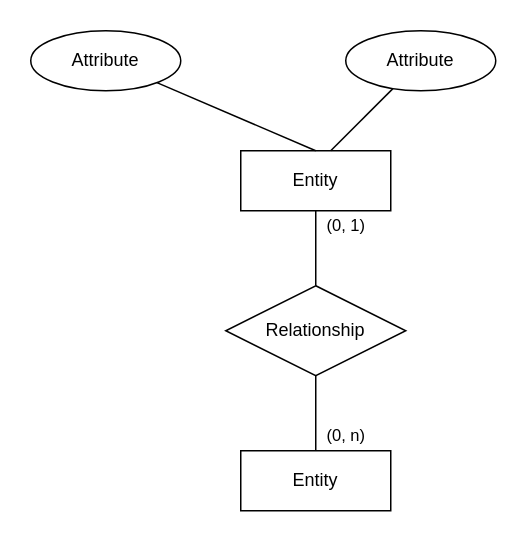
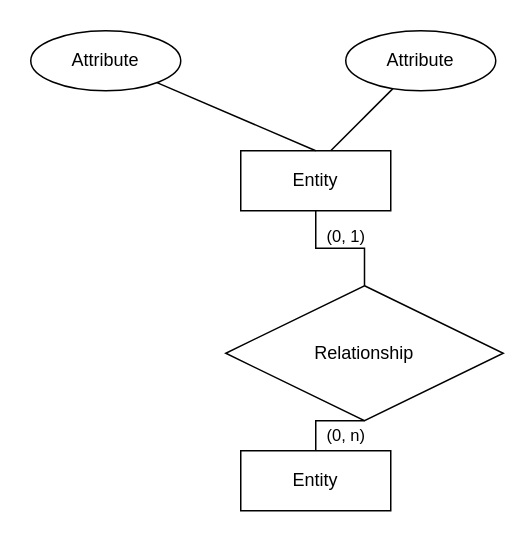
node "Relationship": size 180x90 -> 278x135
